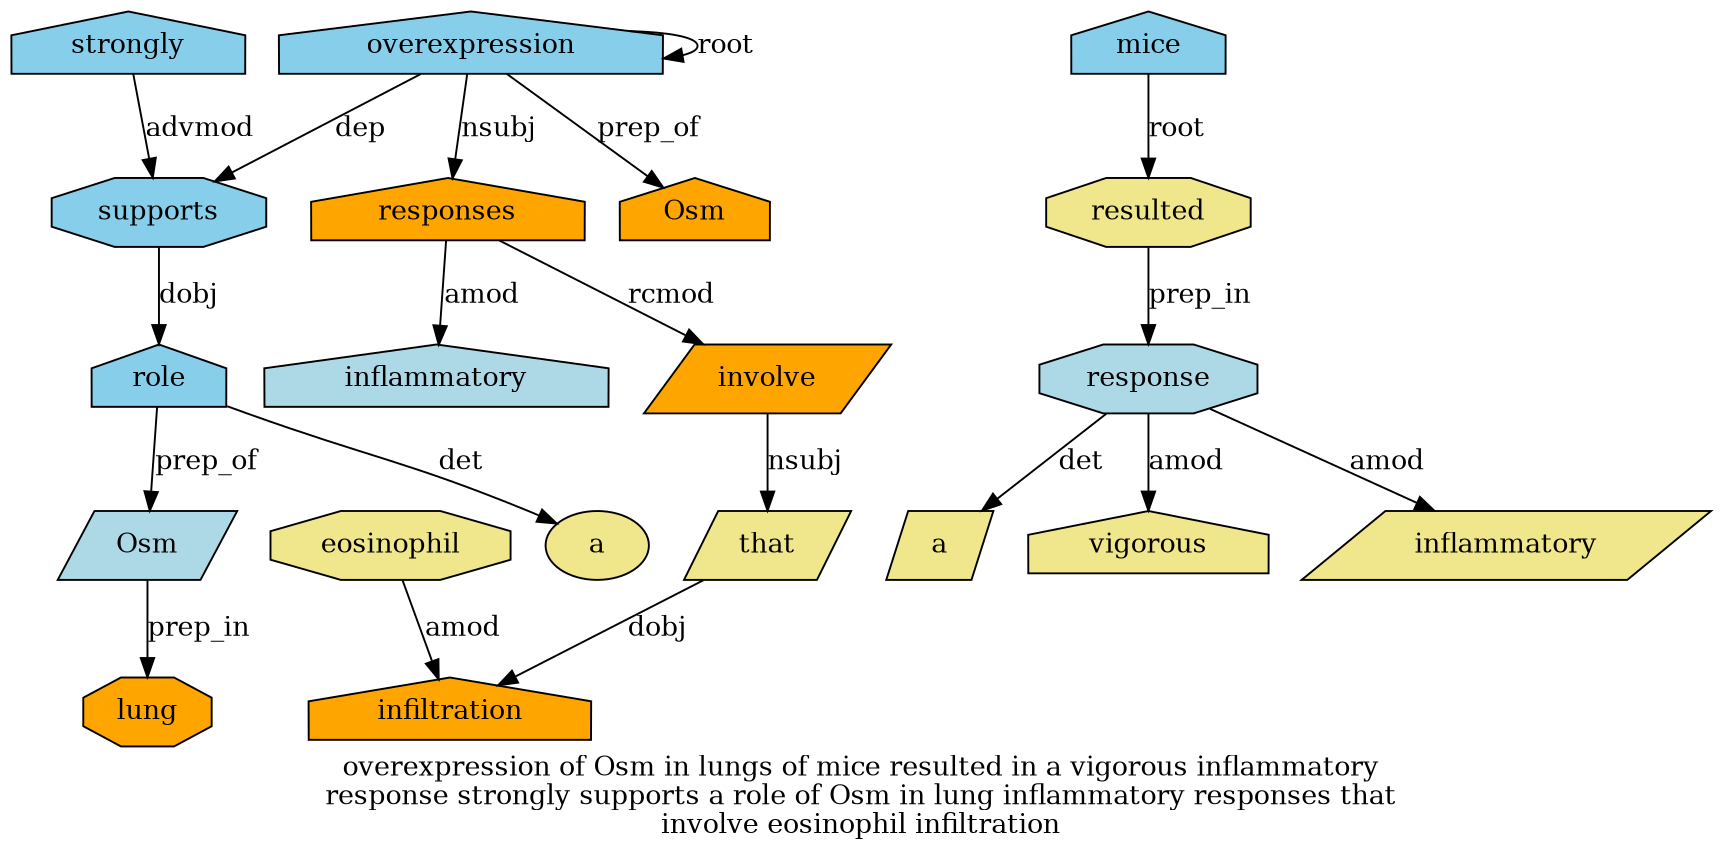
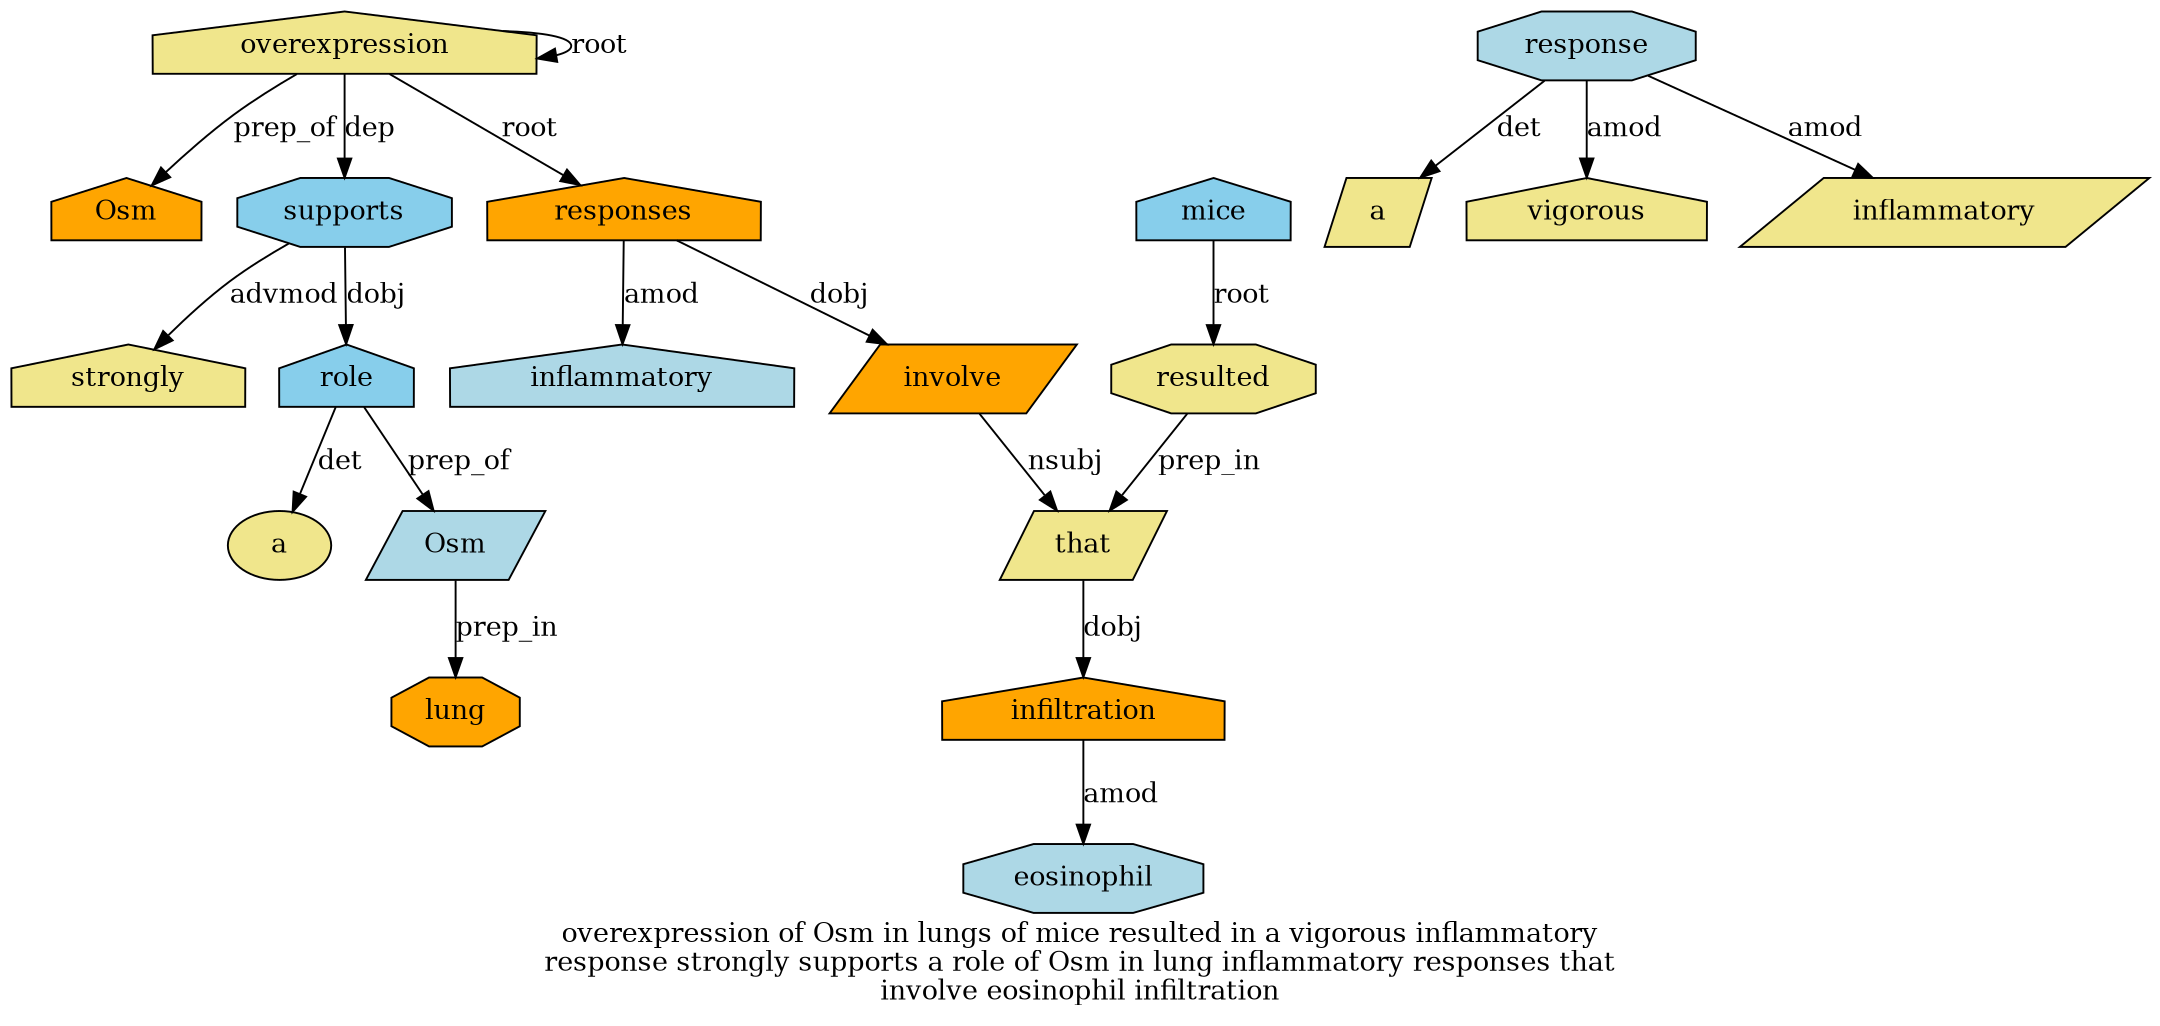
node "strongly": fillcolor skyblue -> khaki
node "overexpression": fillcolor skyblue -> khaki
edge "strongly" -> "supports": reversed
edge "overexpression" -> "responses": label "nsubj" -> "root"
edge "resulted" -> "response": now "resulted" -> "that"
edge "responses" -> "involve": label "rcmod" -> "dobj"
node "eosinophil": fillcolor khaki -> lightblue
edge "eosinophil" -> "infiltration": reversed
